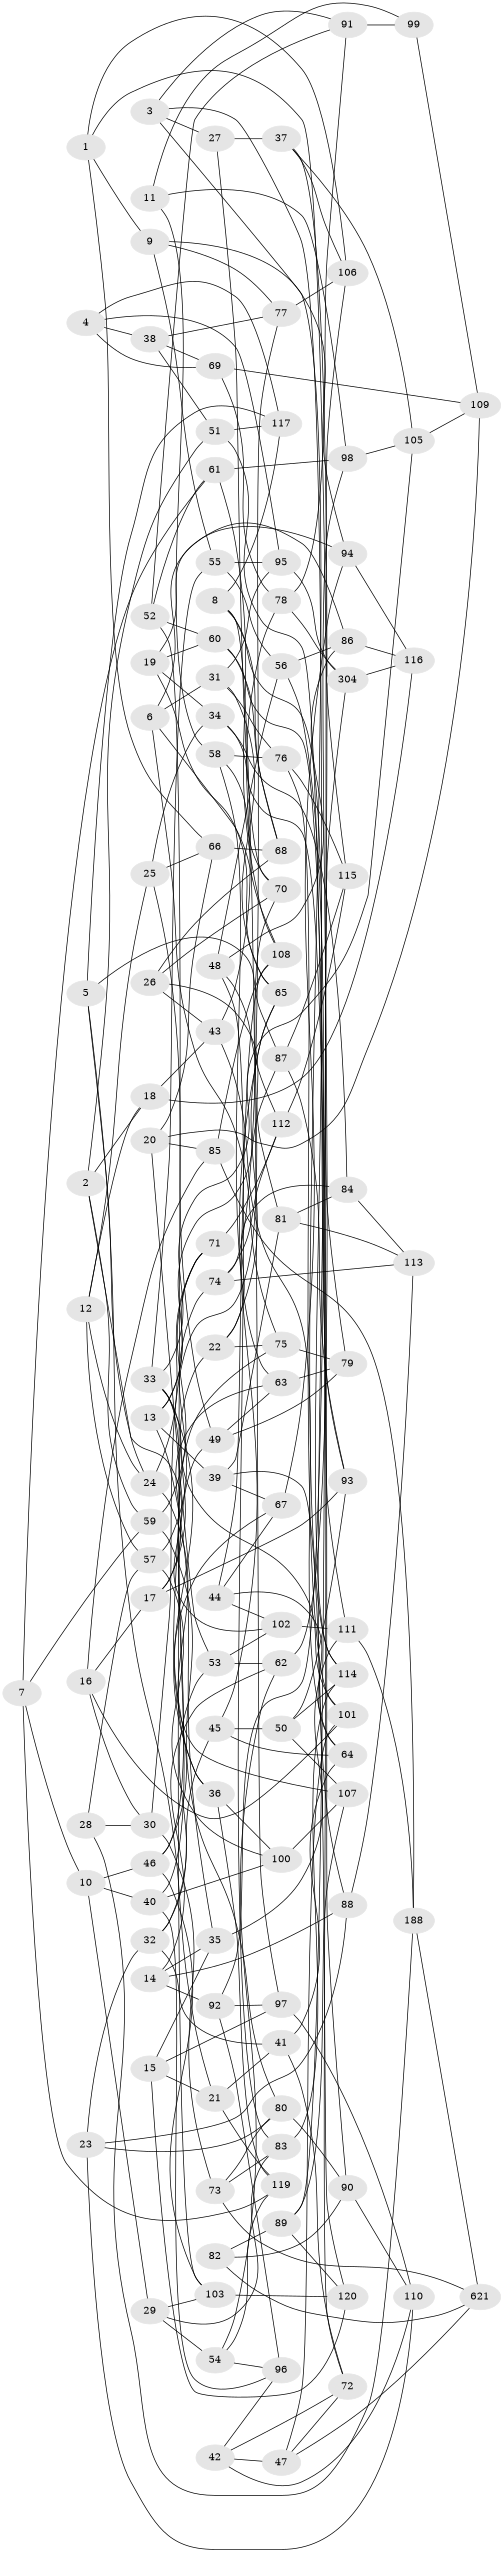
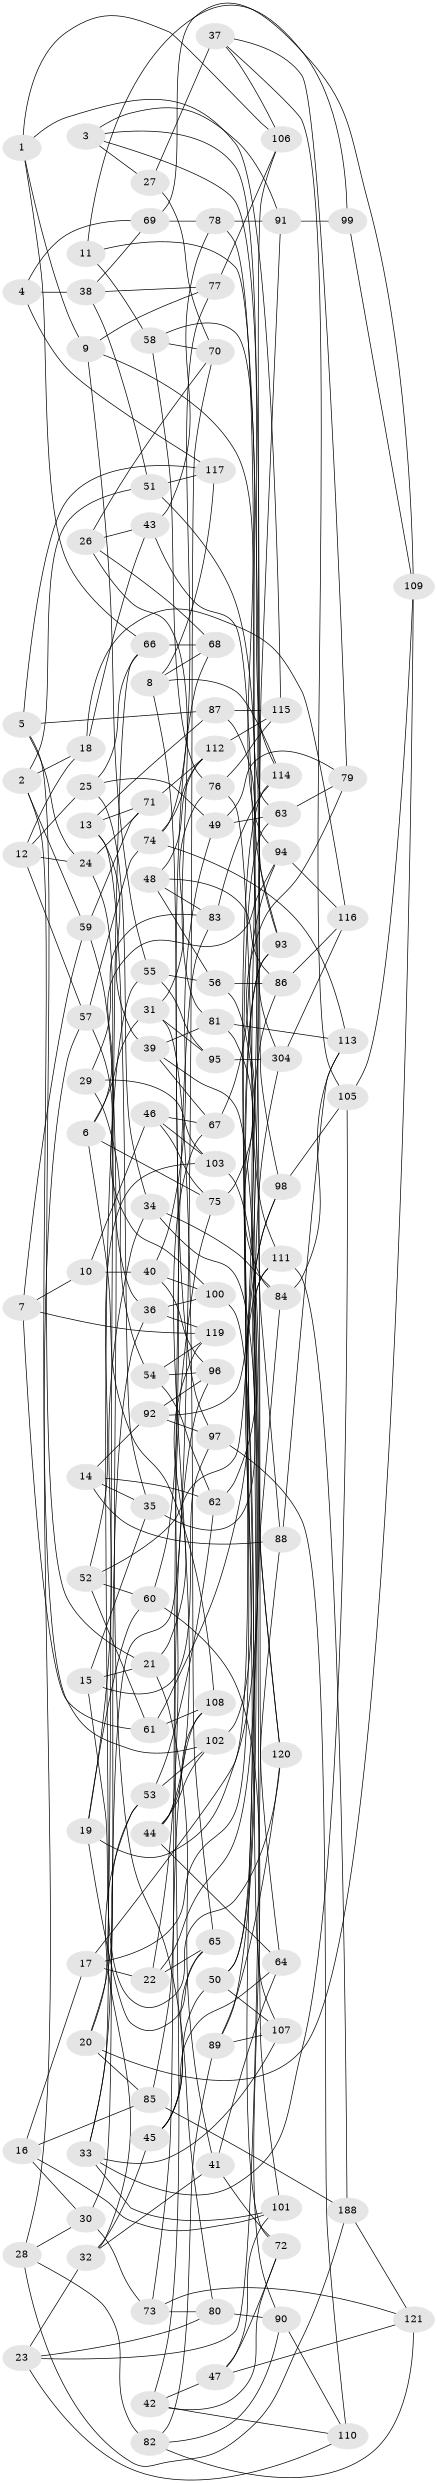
edge "4" -- "95": removed
edge "10" -- "29": removed
node "621": label "621" -> "121"
edge "28" -- "82": added
